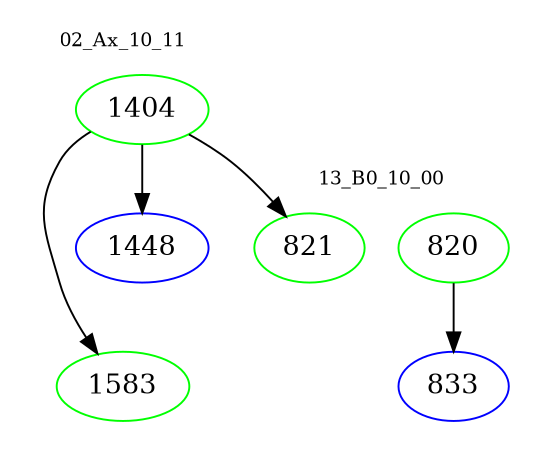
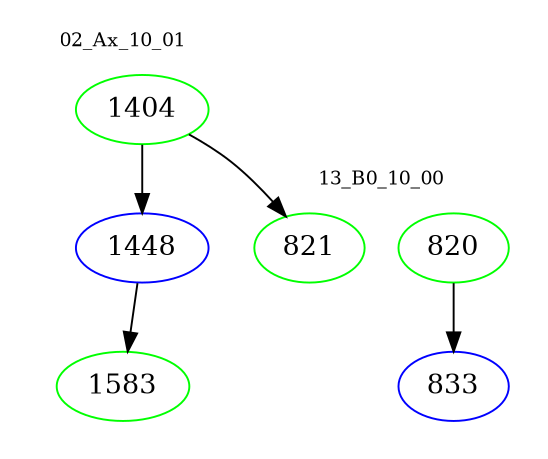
cluster "02_Ax_10_11": label "02_Ax_10_11" -> "02_Ax_10_01"
edge "1404" -> "1583": now "1448" -> "1583"
